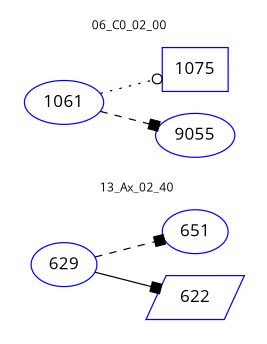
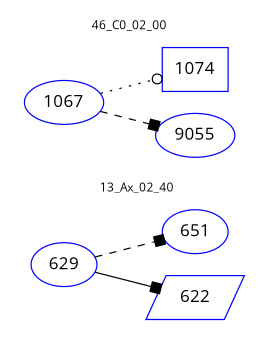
cluster "06_C0_02_00": label "06_C0_02_00" -> "46_C0_02_00"
node "1075": label "1075" -> "1074"
node "1061": label "1061" -> "1067"
